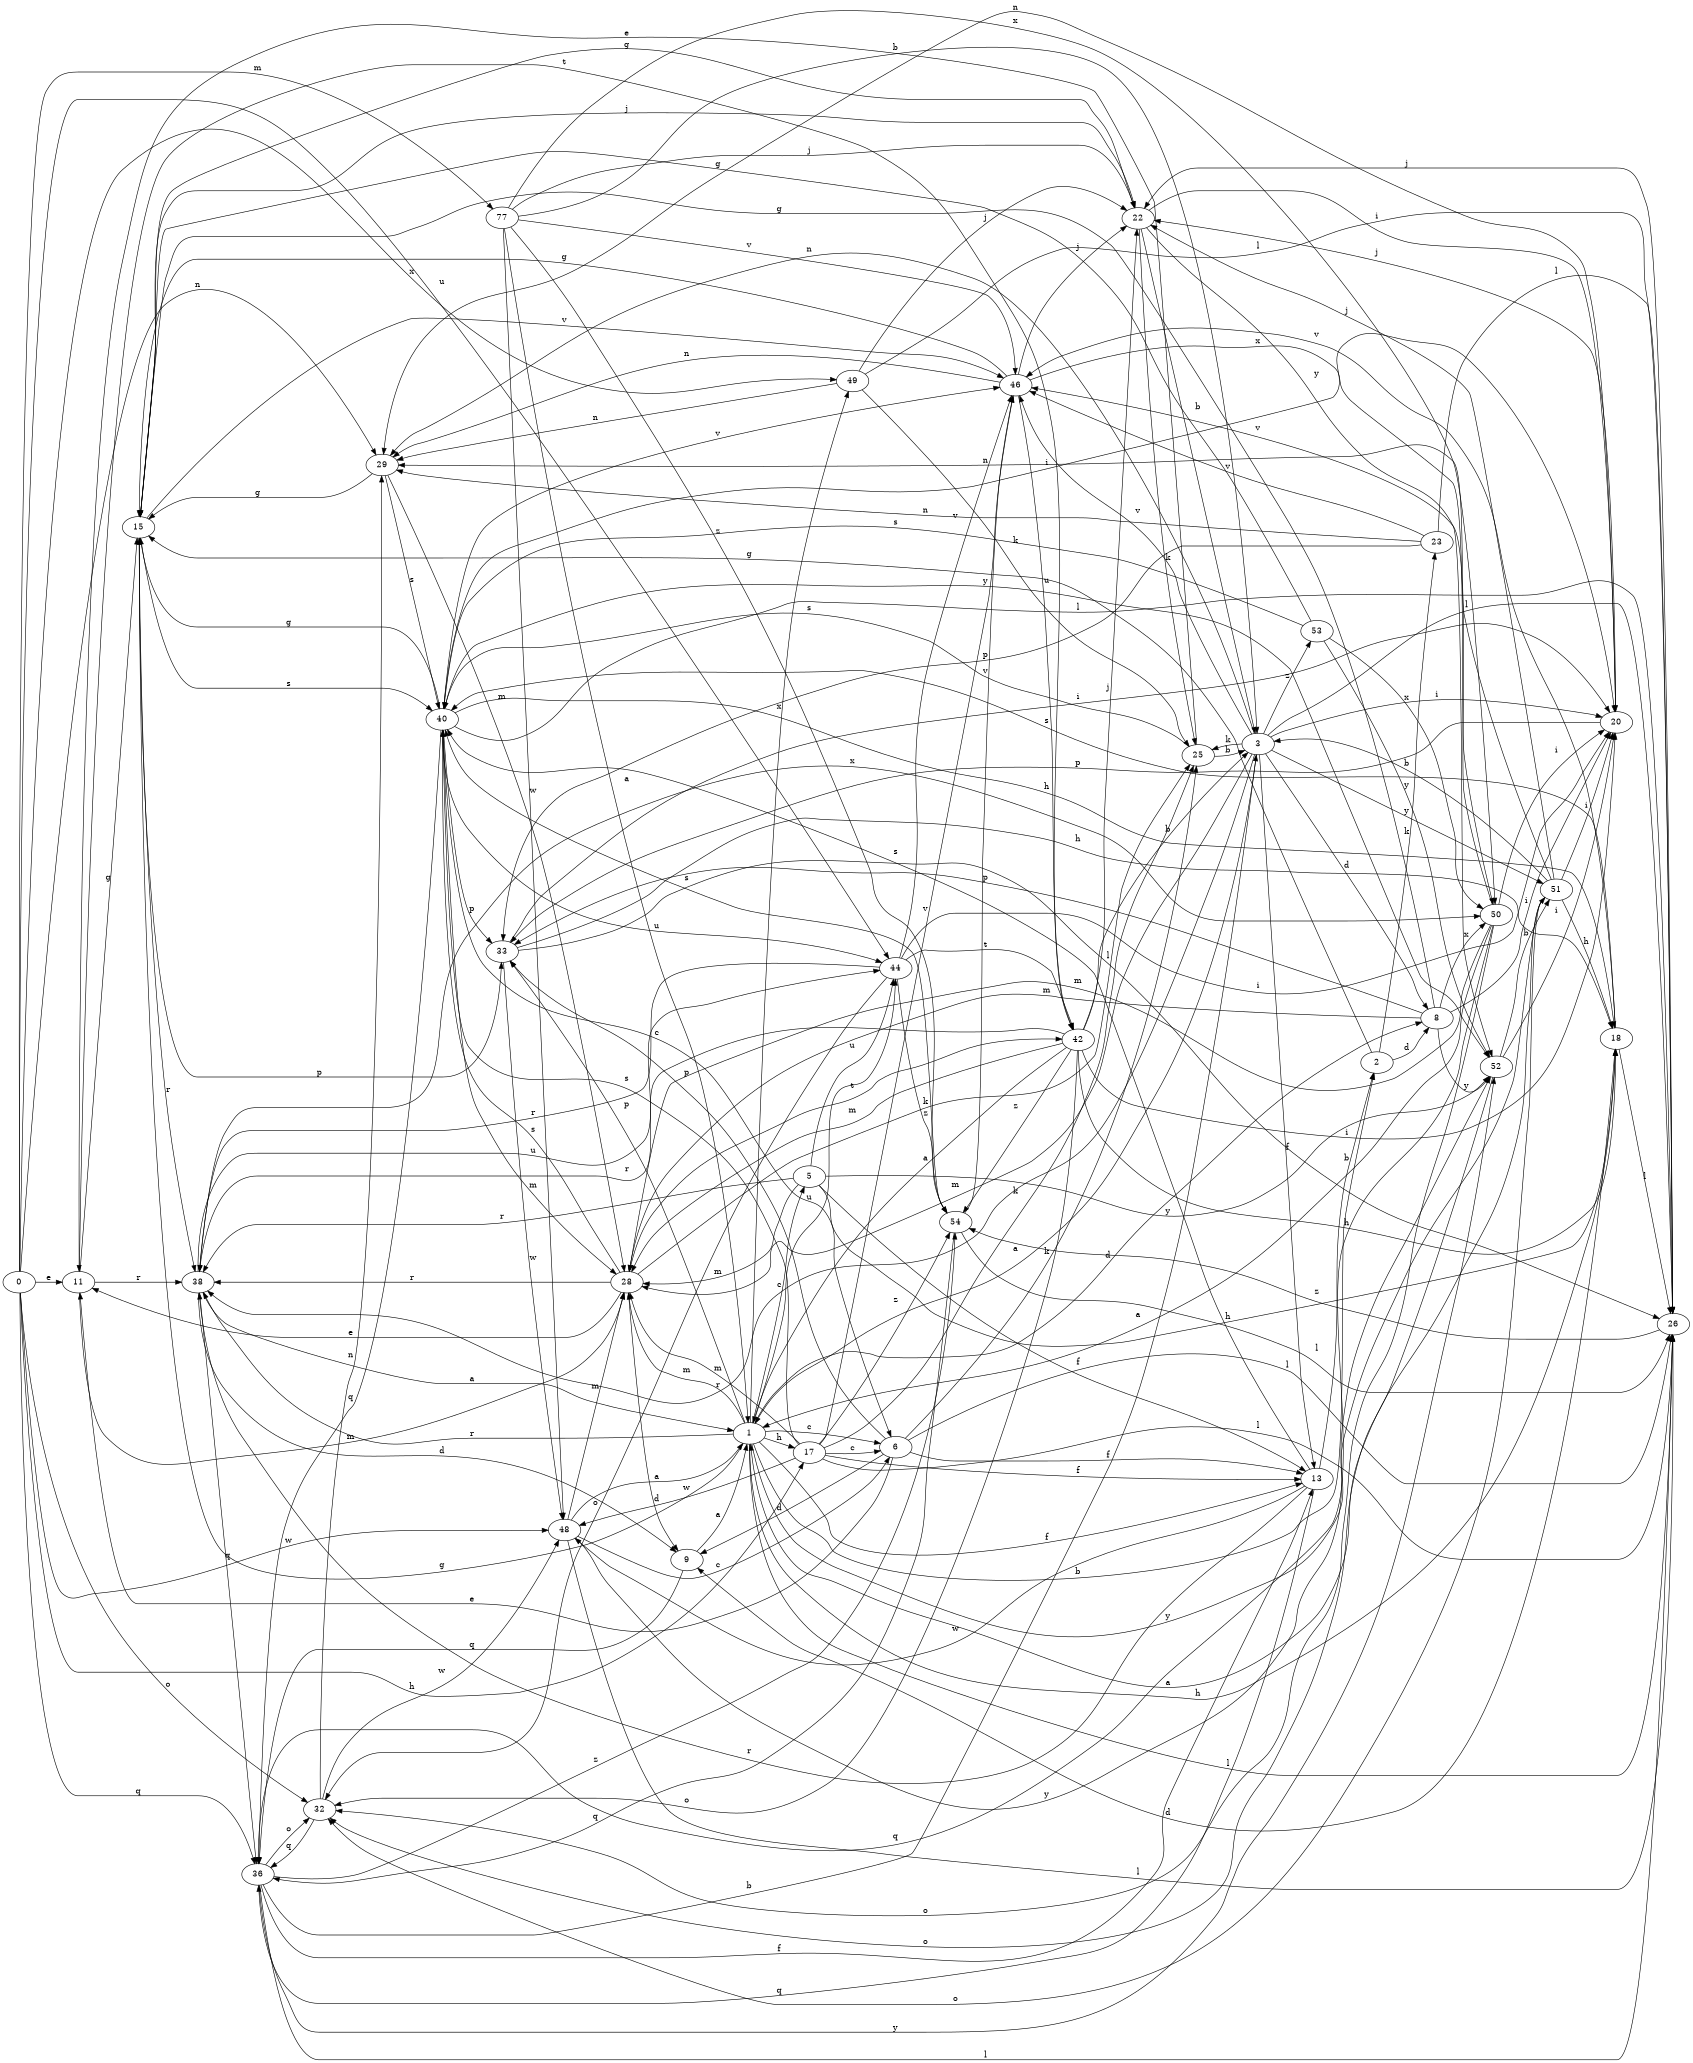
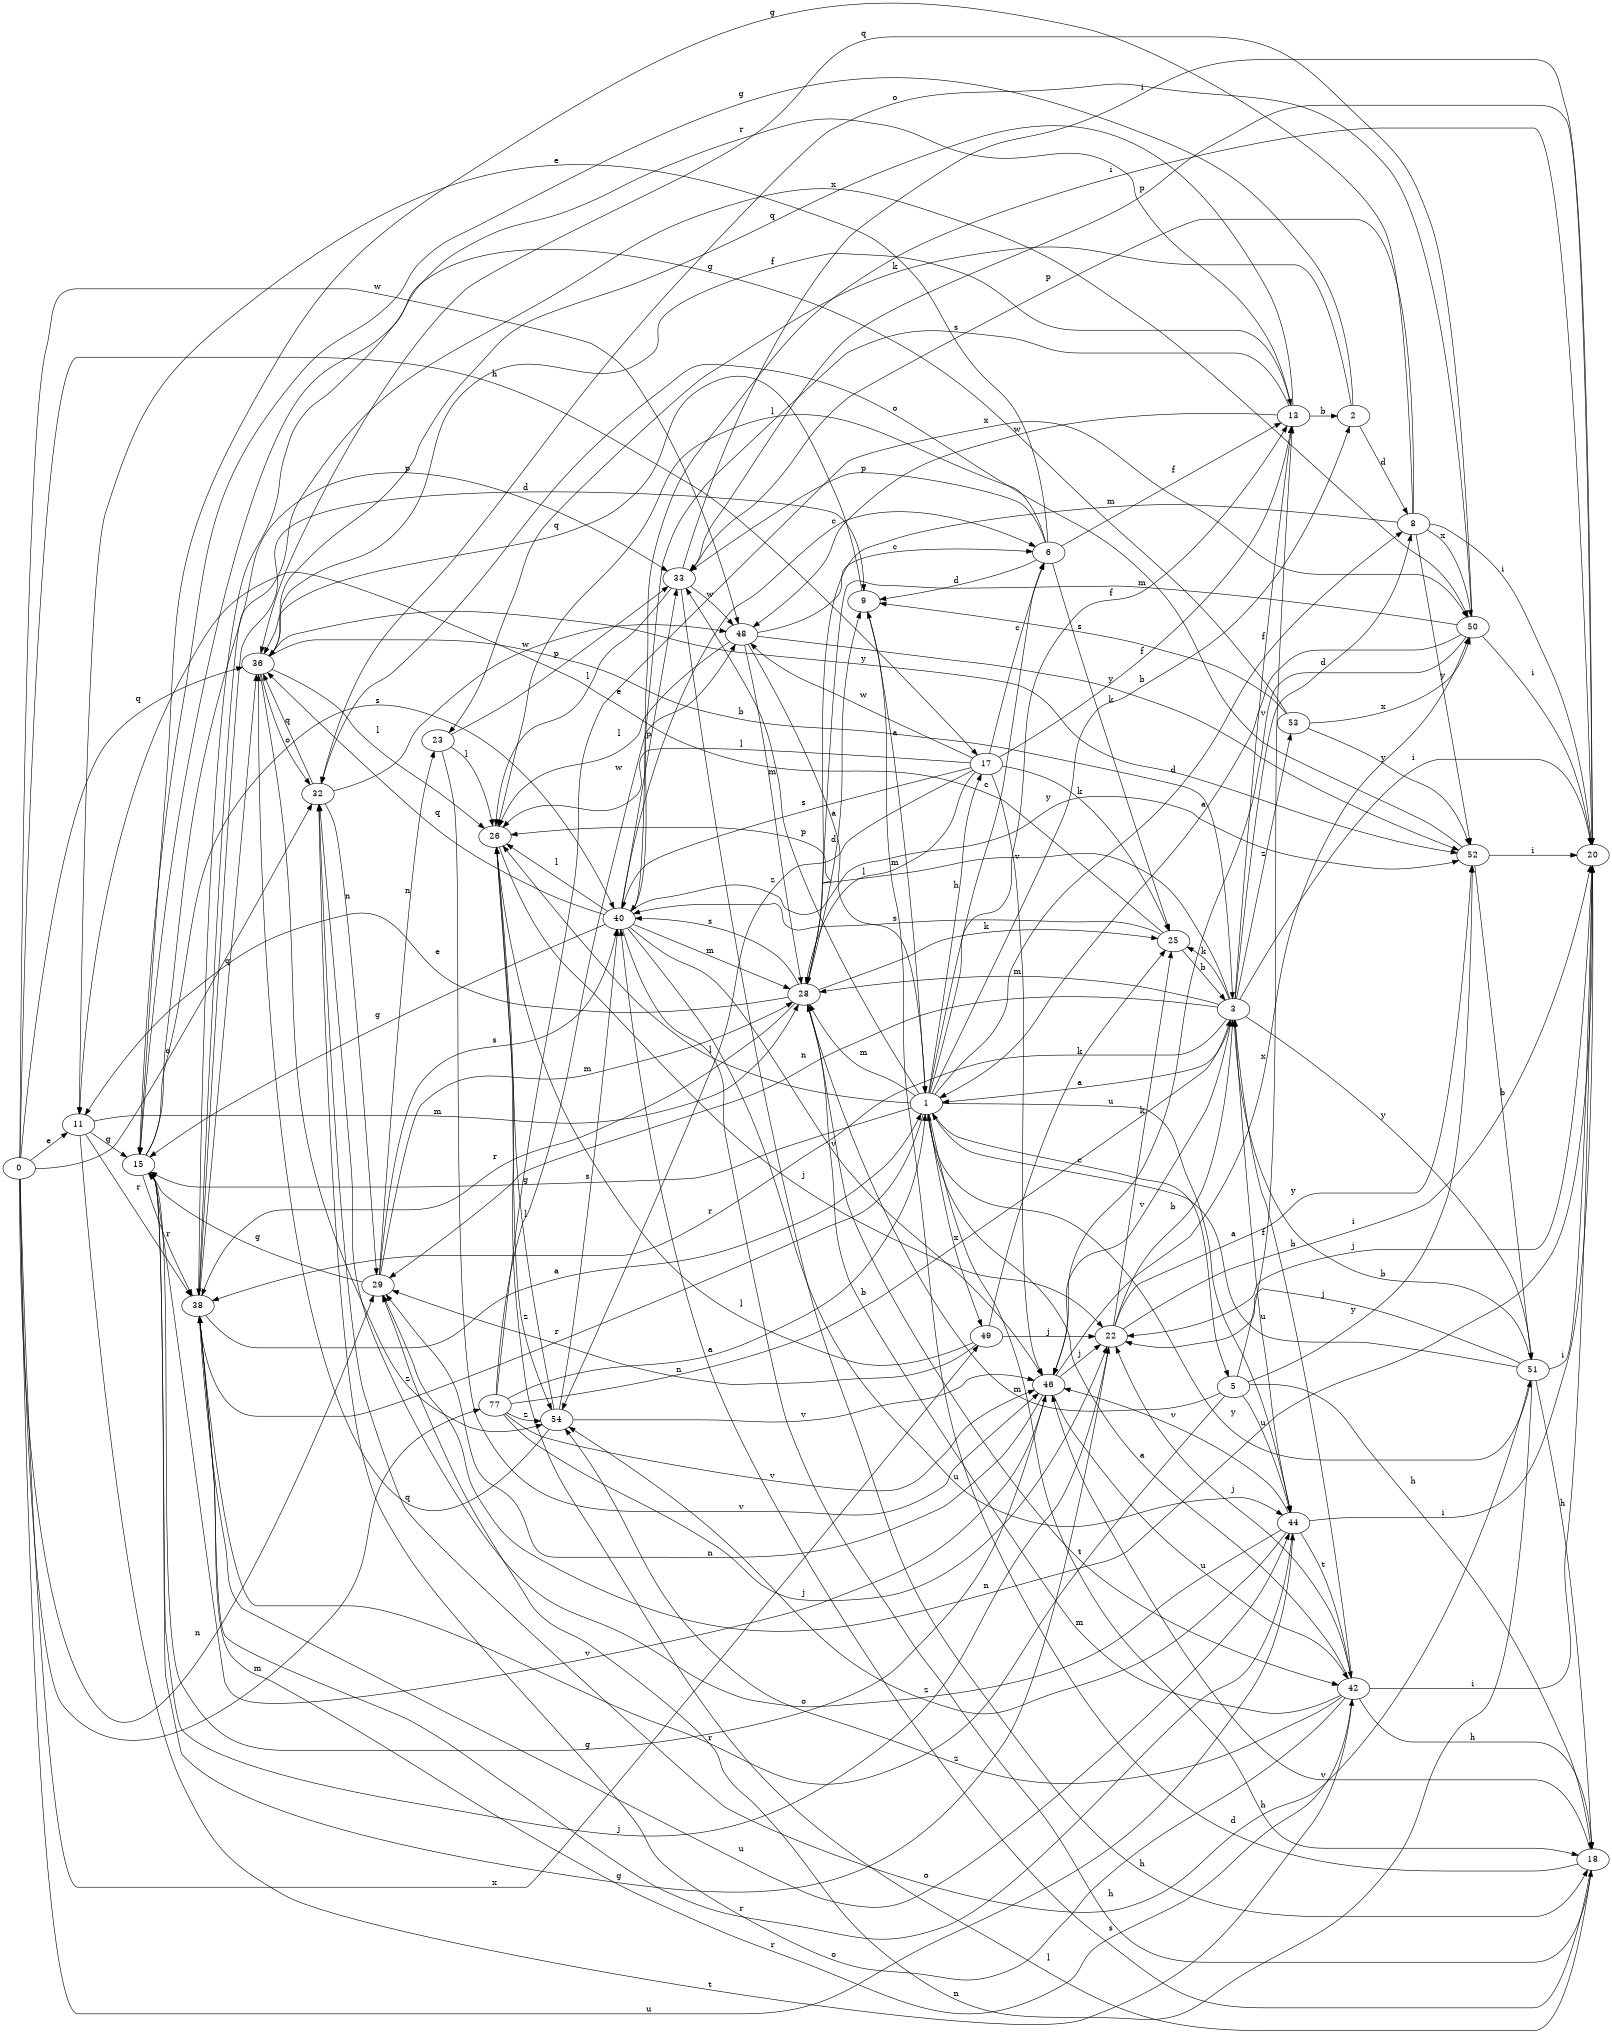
edge "23" -> "29": reversed
edge "53" -> "40": now "53" -> "9"
edge "3" -> "44": added, label "u"
